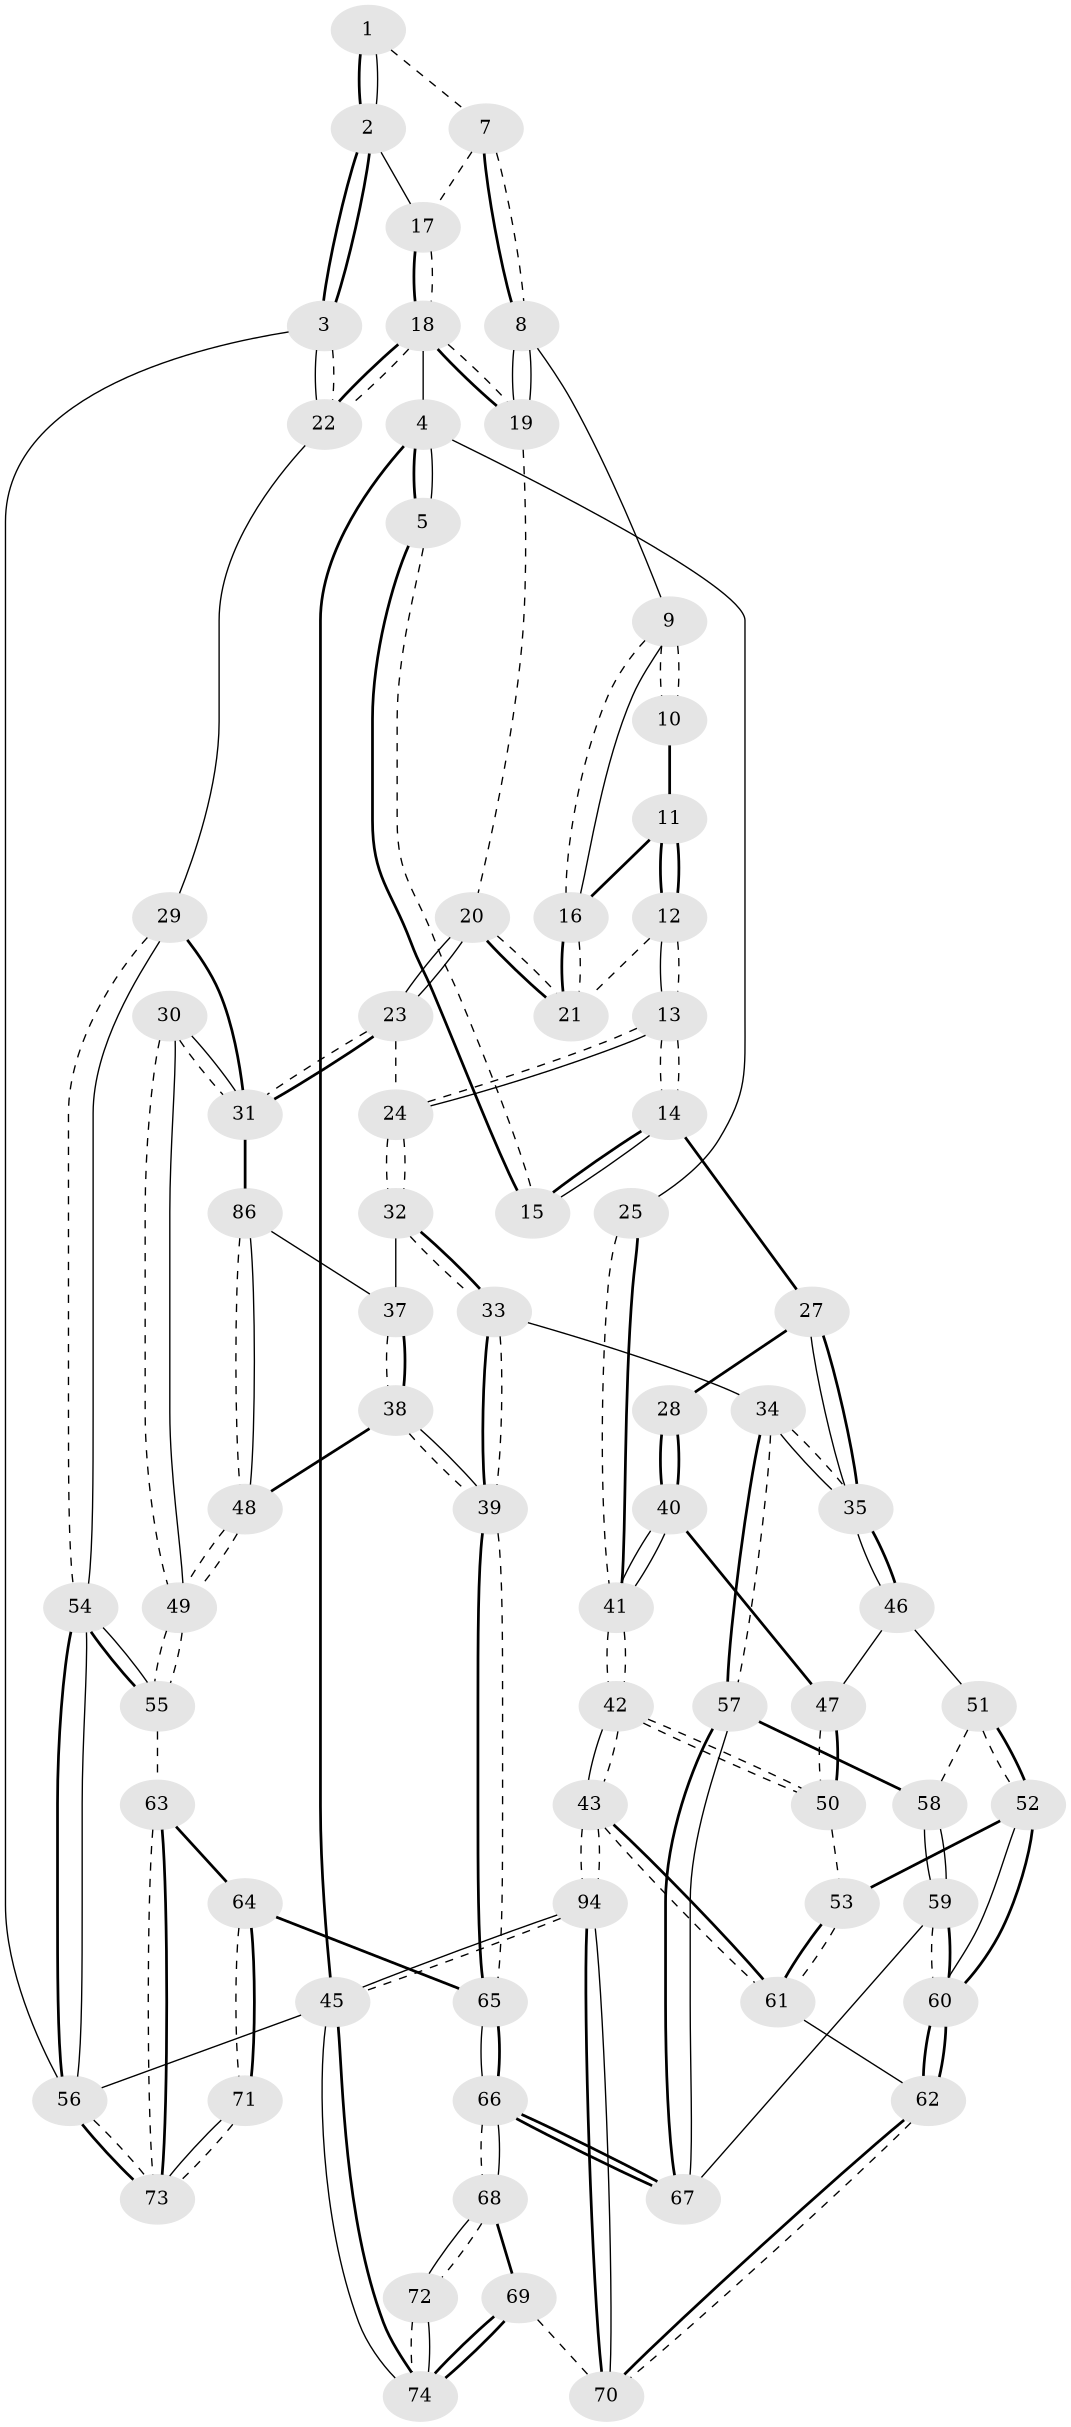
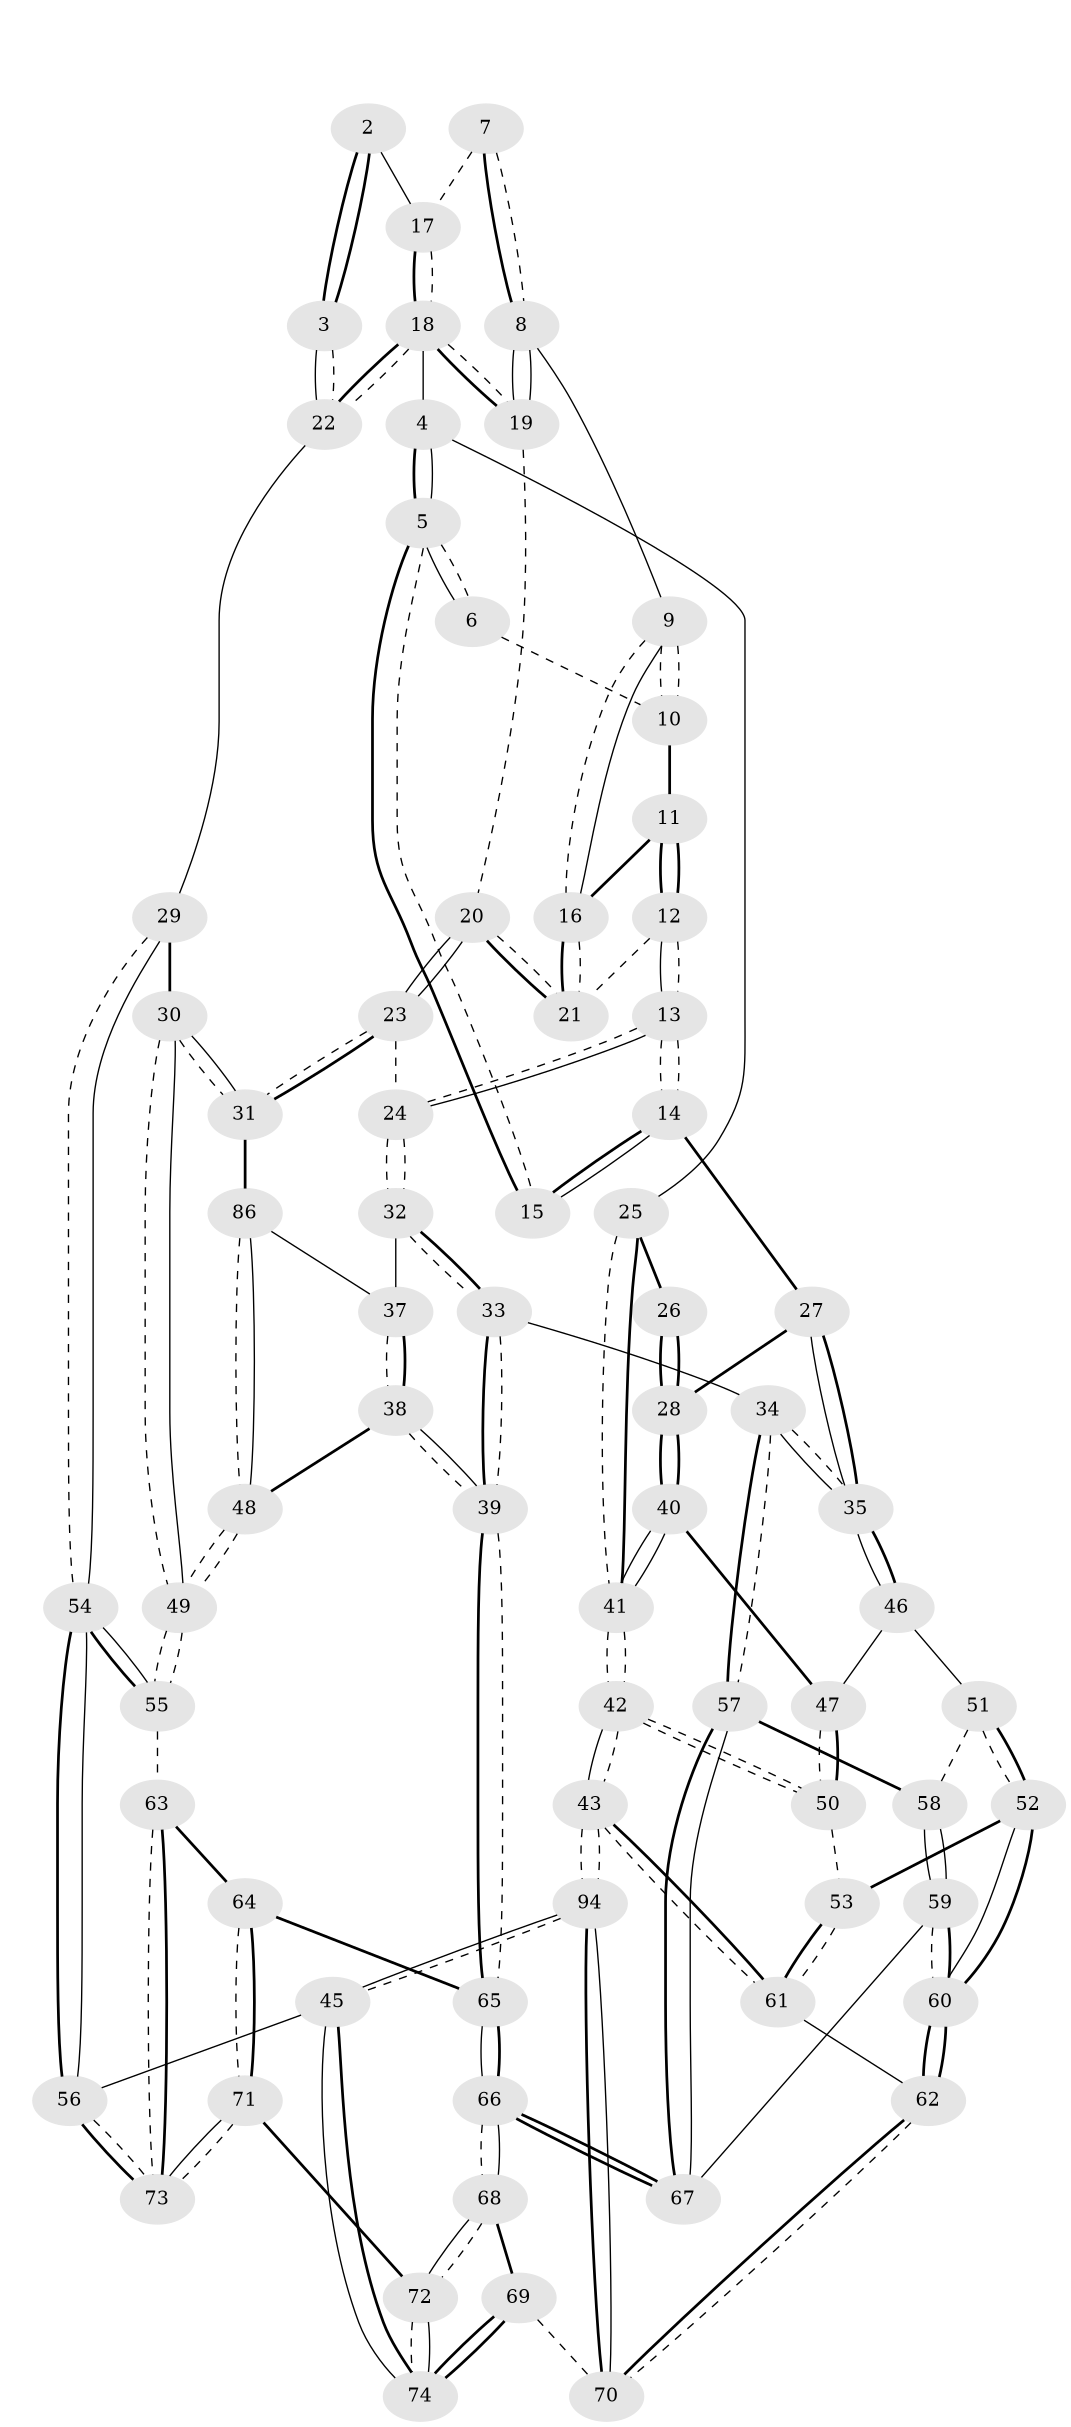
node "1": removed
node "6": added
edge "29" -- "31": now "29" -- "30"
edge "3" -- "56": removed
edge "4" -- "45": removed
node "26": added
edge "71" -- "72": added
